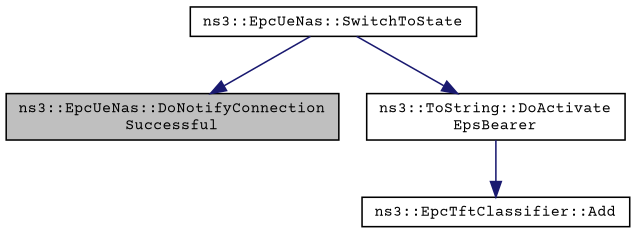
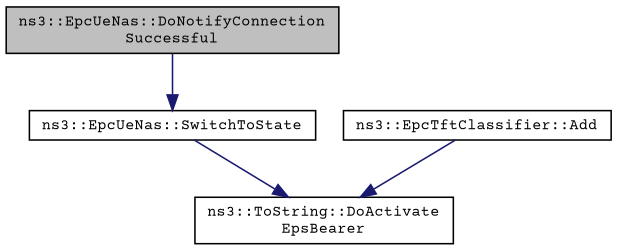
edge "ns3::EpcUeNas::SwitchToState" -> "ns3::EpcUeNas::DoNotifyConnection Successful": reversed
edge "ns3::ToString::DoActivate EpsBearer" -> "ns3::EpcTftClassifier::Add": reversed
